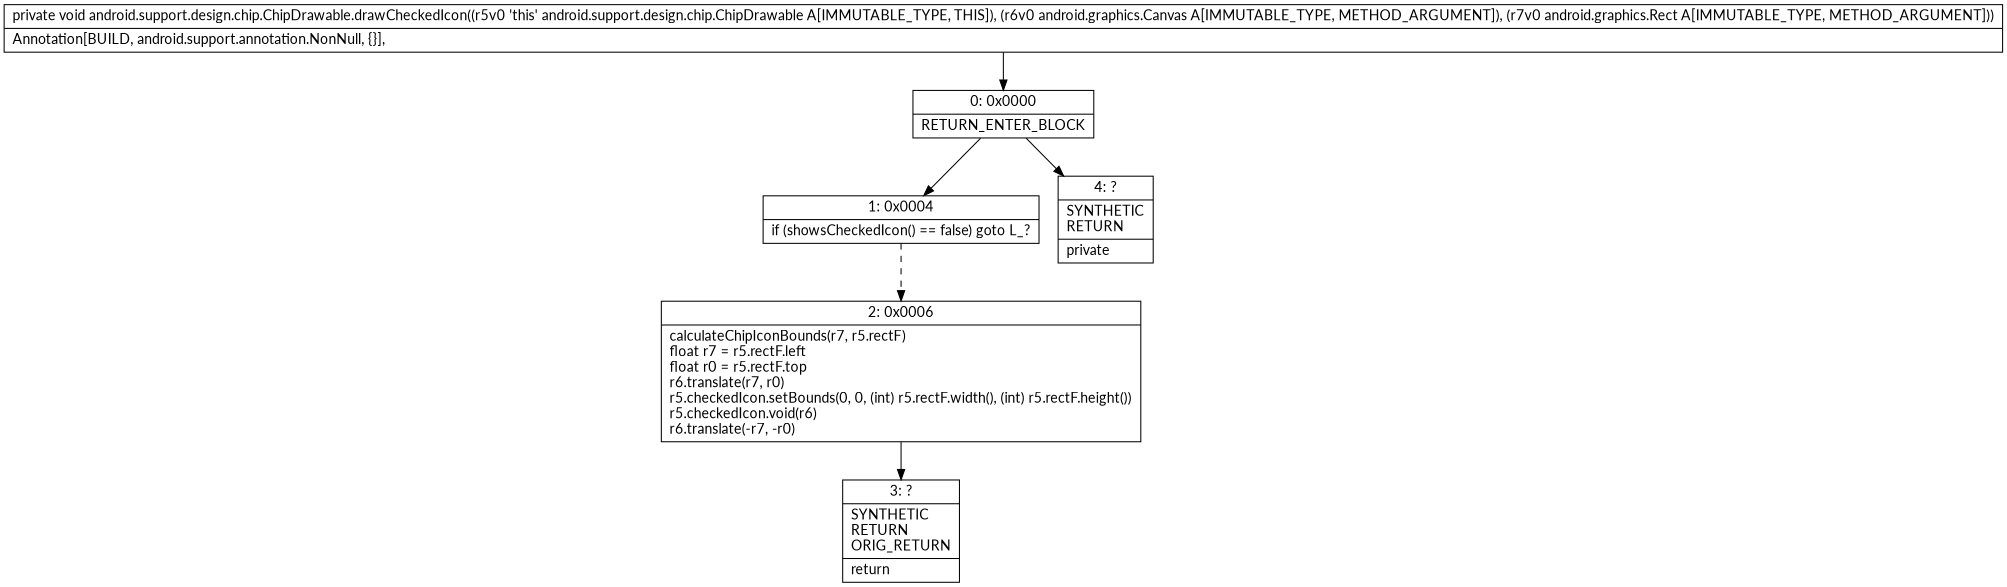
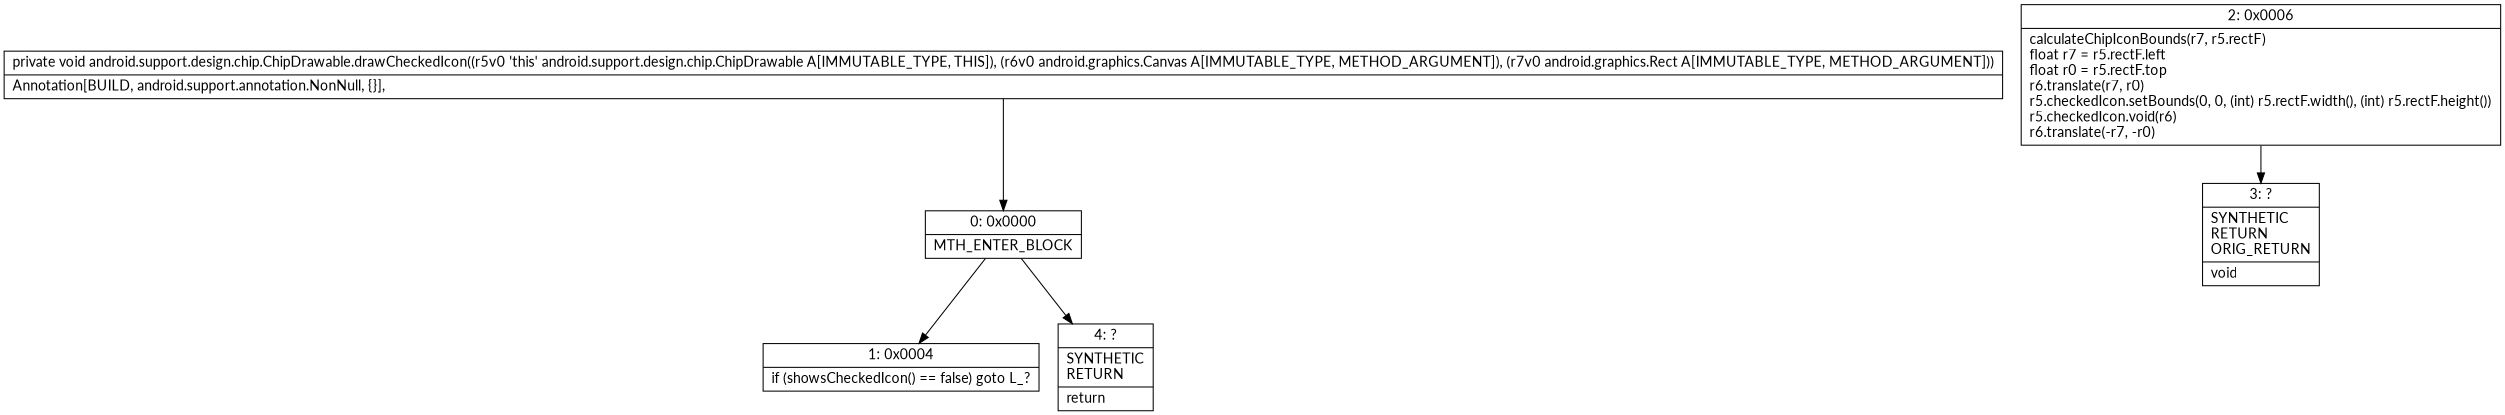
node "0: 0x0000": text "RETURN_ENTER_BLOCK" -> "MTH_ENTER_BLOCK"
node "4: ?": text "private" -> "return"
edge "1: 0x0004" -> "2: 0x0006": removed
node "3: ?": text "return" -> "void"
